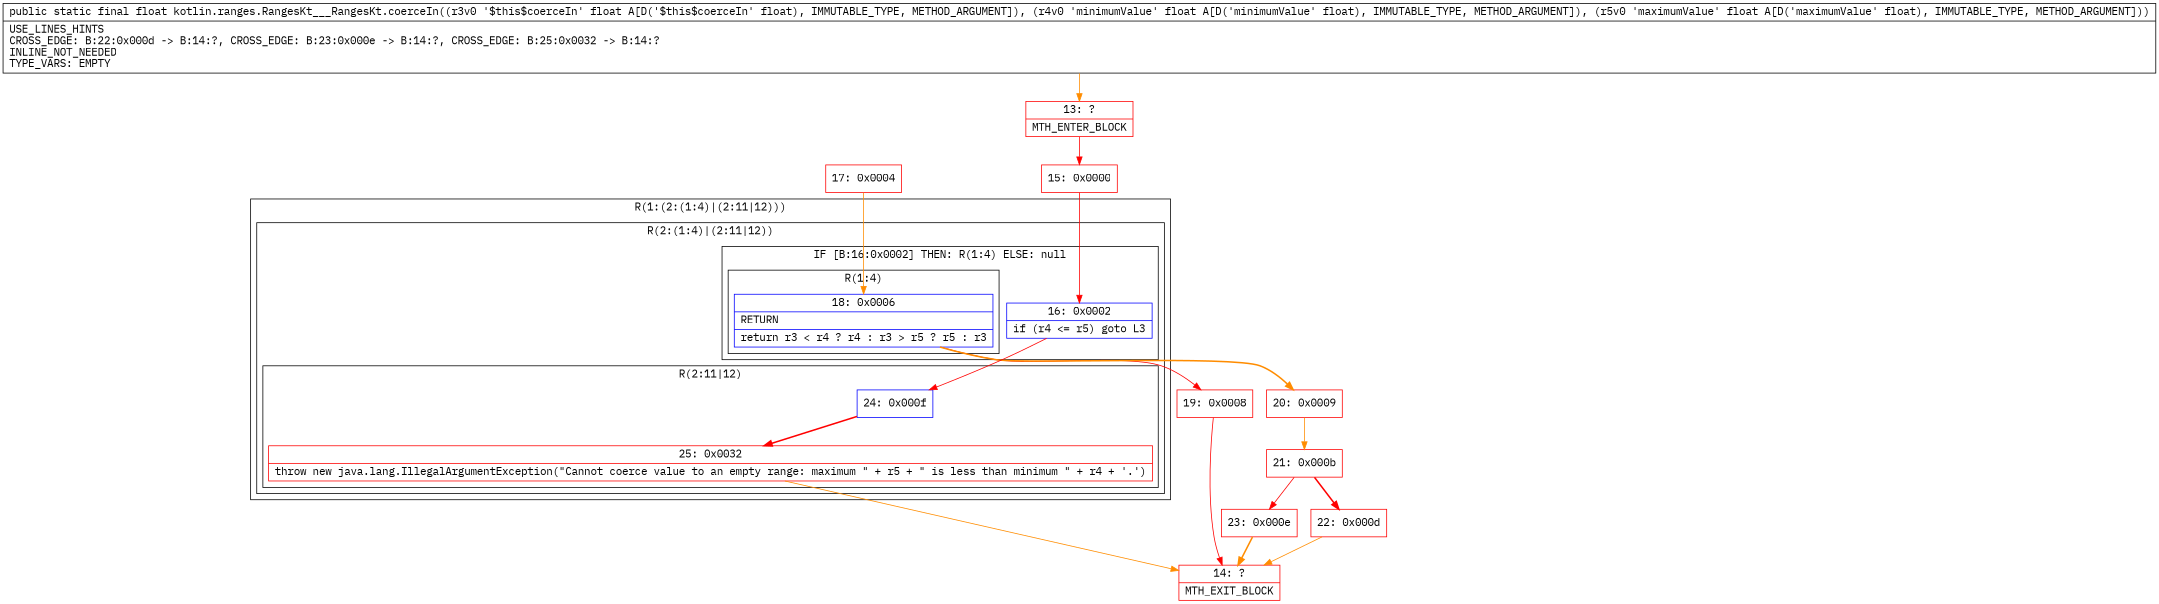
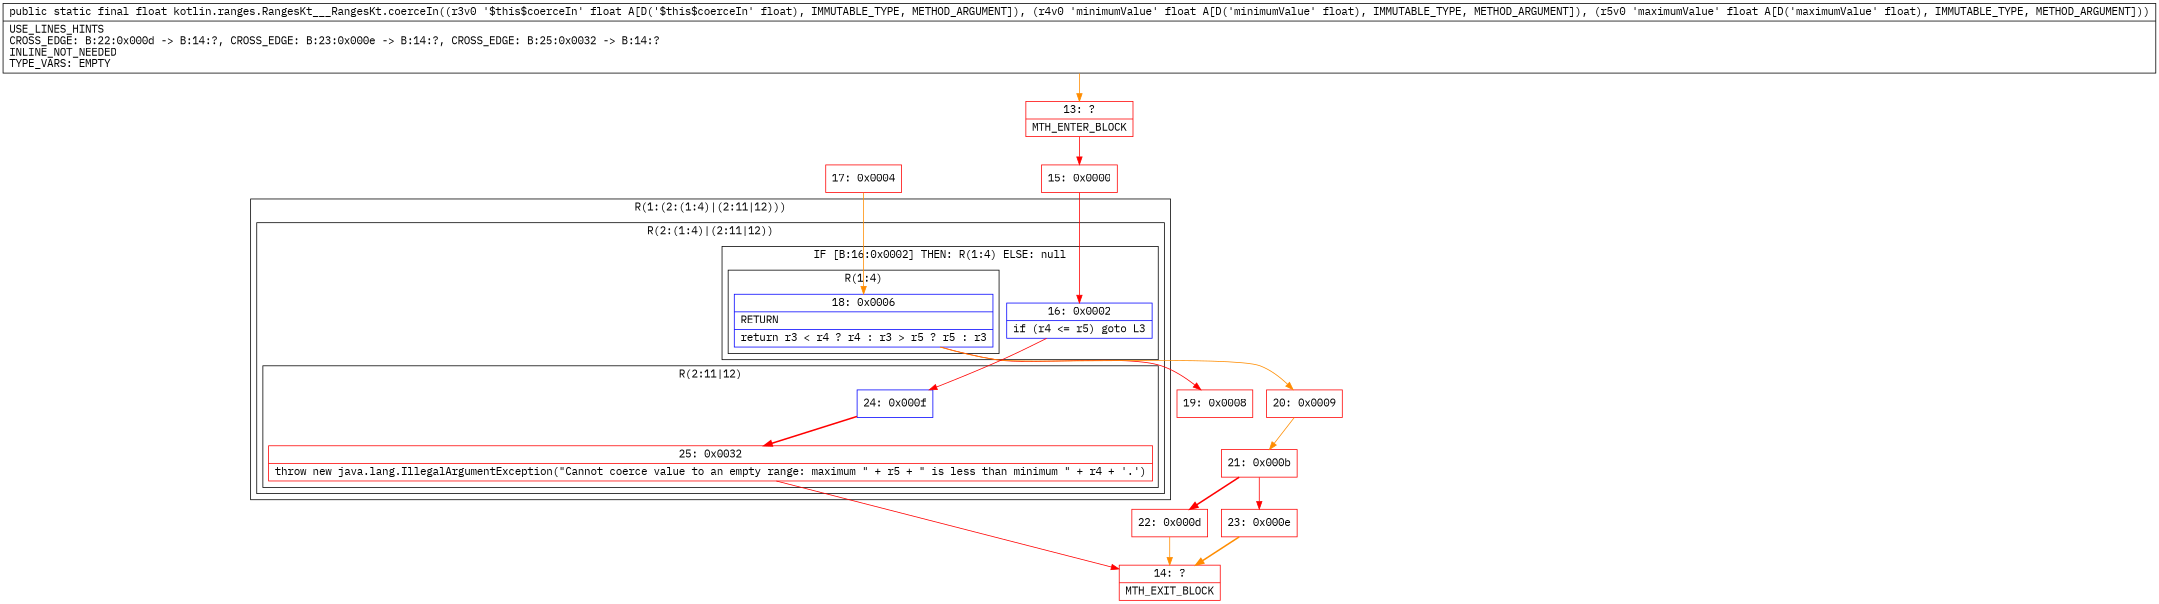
edge "18: 0x0006" -> "20: 0x0009": style bold -> solid
edge "19: 0x0008" -> "14: ?": removed
edge "25: 0x0032" -> "14: ?": color darkorange -> red
